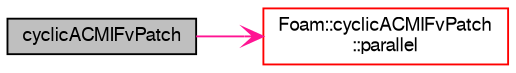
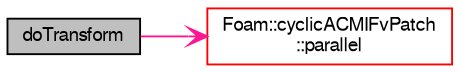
node "cyclicACMIFvPatch": label "cyclicACMIFvPatch" -> "doTransform"
